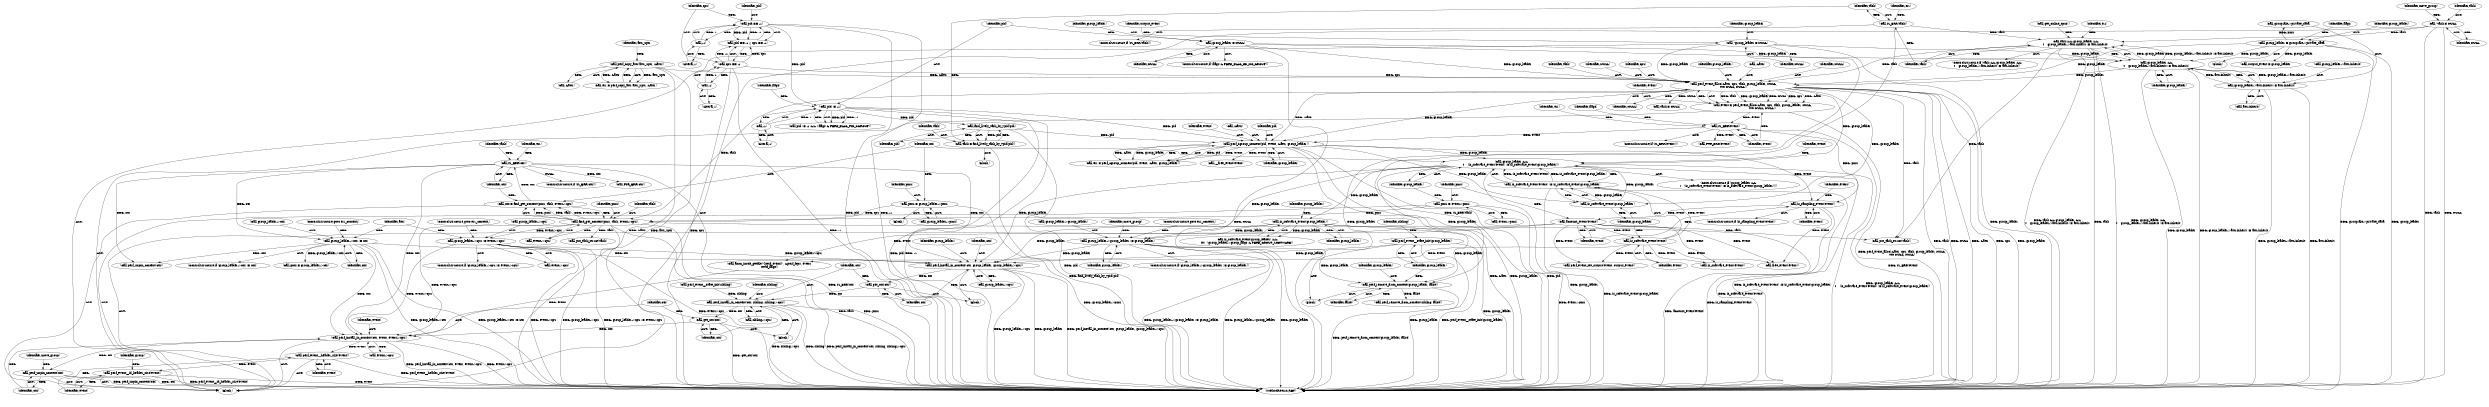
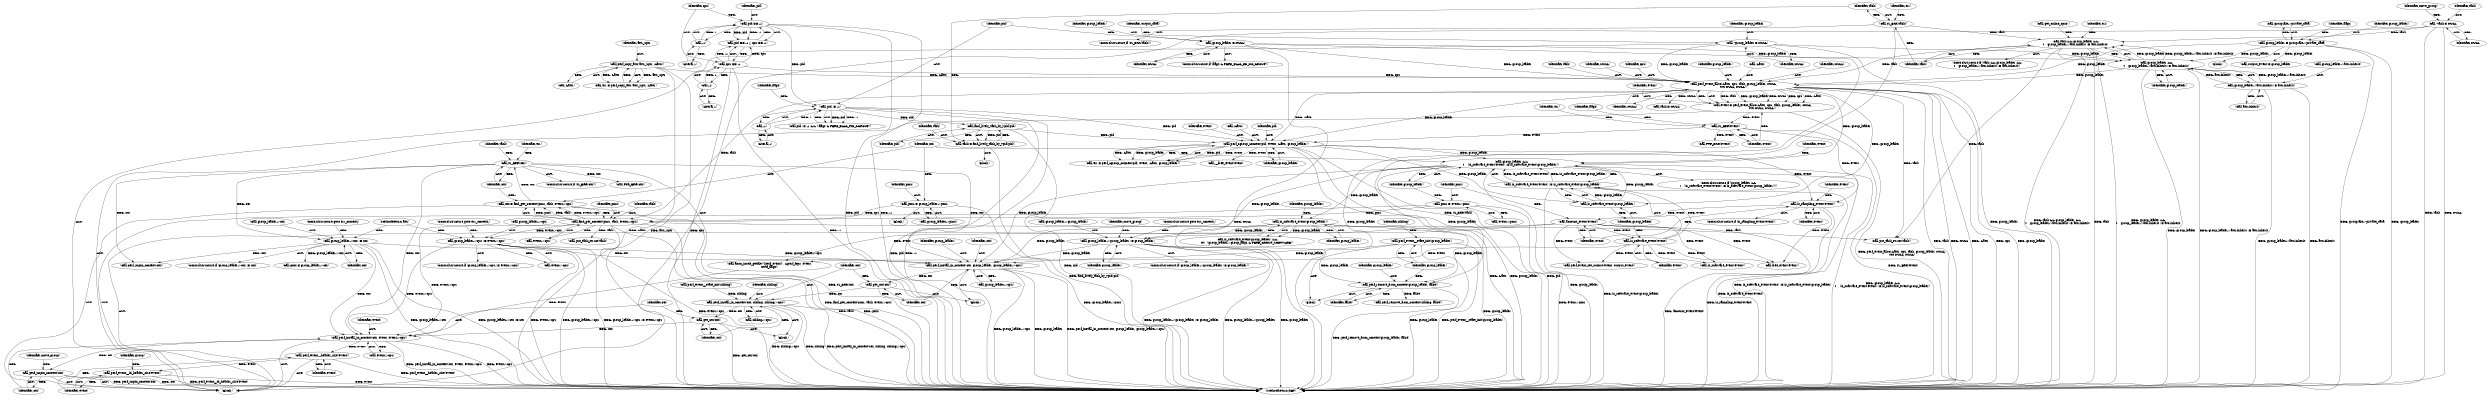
node "(Identifier,output_event)": label "(Identifier,output_event)" -> "(Identifier,output_data)"
edge "(Call,group_leader = group.file->private_data)" -> "(Call,group.file->private_data)": label "DDG: pmu" -> "CFG: "
edge "(Identifier,attr_uptr)" -> "(Call,perf_copy_attr(attr_uptr, &attr))": label "DDG: " -> "AST: "
edge "(Call,group.file->private_data)" -> "(Call,group_leader->attr.inherit != attr.inherit)": now "(Call,group.file->private_data)" -> "(Call,group_leader = group.file->private_data)"
node "(ControlStructure,if (IS_ERR(event)))": removed
edge "(Call,IS_ERR(event))" -> "(Call,is_sampling_event(event))": label "DDG: pmu" -> "DDG: event"
edge "(Call,IS_ERR(ctx))" -> "(ControlStructure,if (IS_ERR(ctx)))": label "NULL: " -> "AST: "
node "(Identifier,attr)": label "(Identifier,attr)" -> "(MethodReturn,attr)"
edge "(Call,ctx = find_get_context(pmu, task, event->cpu))" -> "(MethodReturn,RET)": added, label "DDG: find_get_context(pmu, task, event->cpu)"
